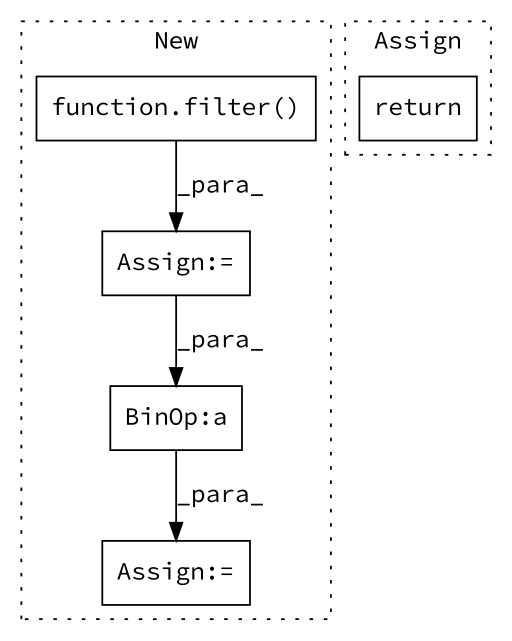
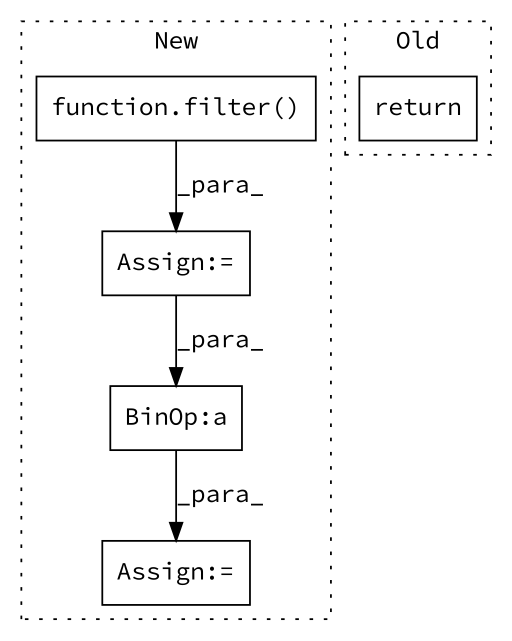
cluster "Assign": label "Assign" -> "Old"
